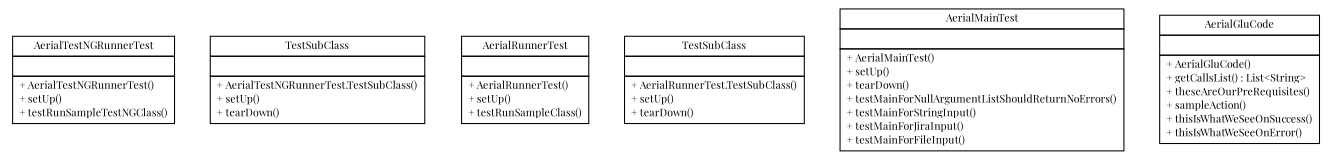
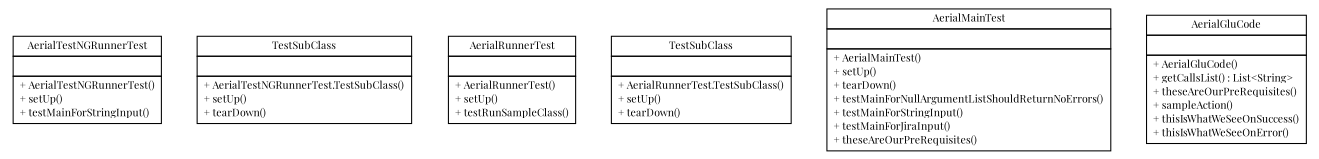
node "AerialTestNGRunnerTest": text "+ testRunSampleTestNGClass()" -> "+ testMainForStringInput()"
node "AerialMainTest": text "+ testMainForFileInput()" -> "+ theseAreOurPreRequisites()"
